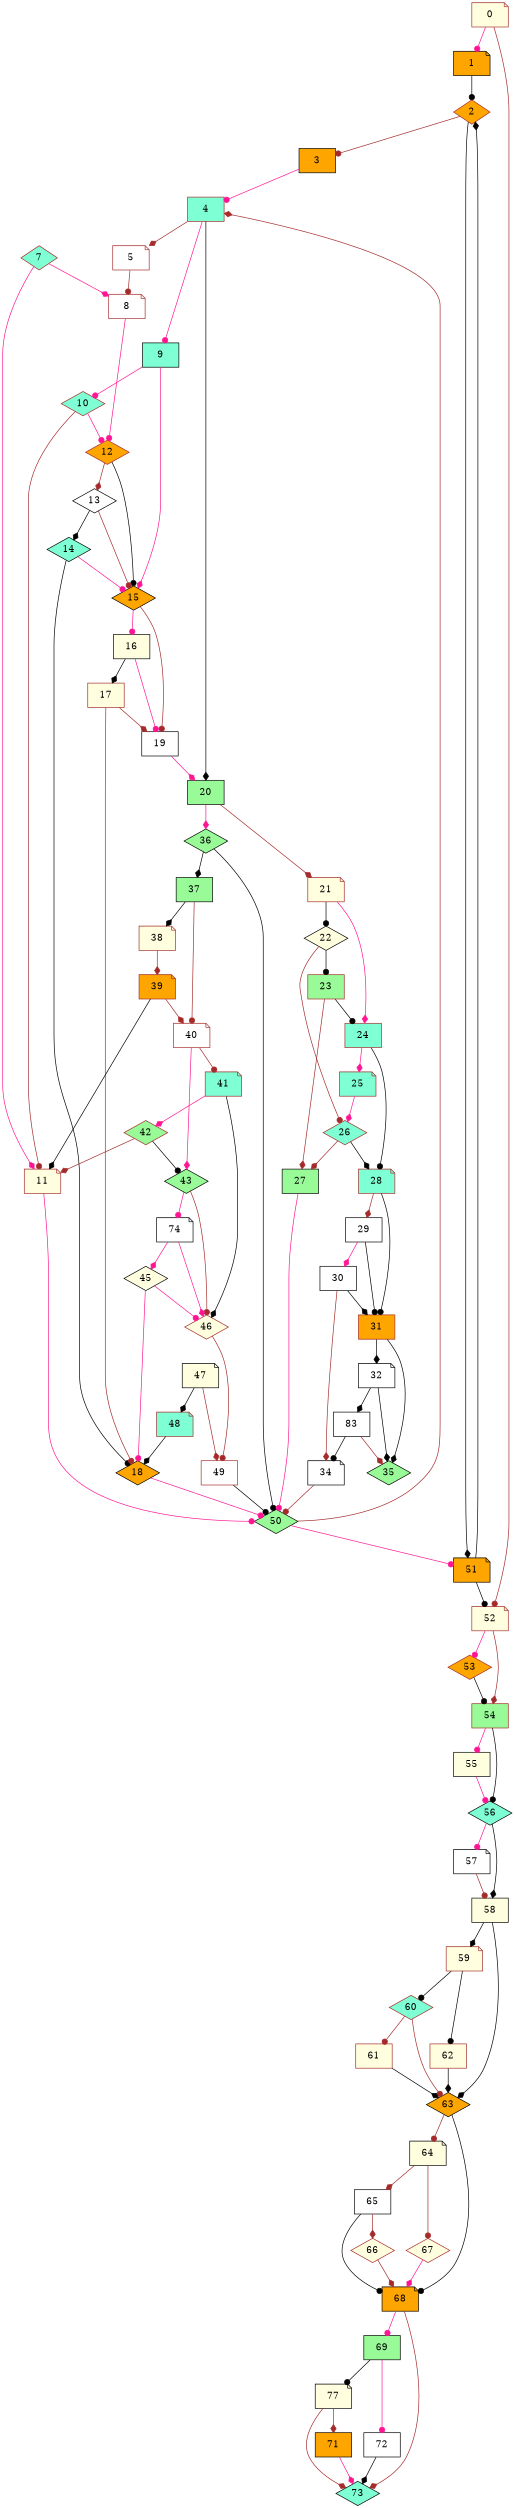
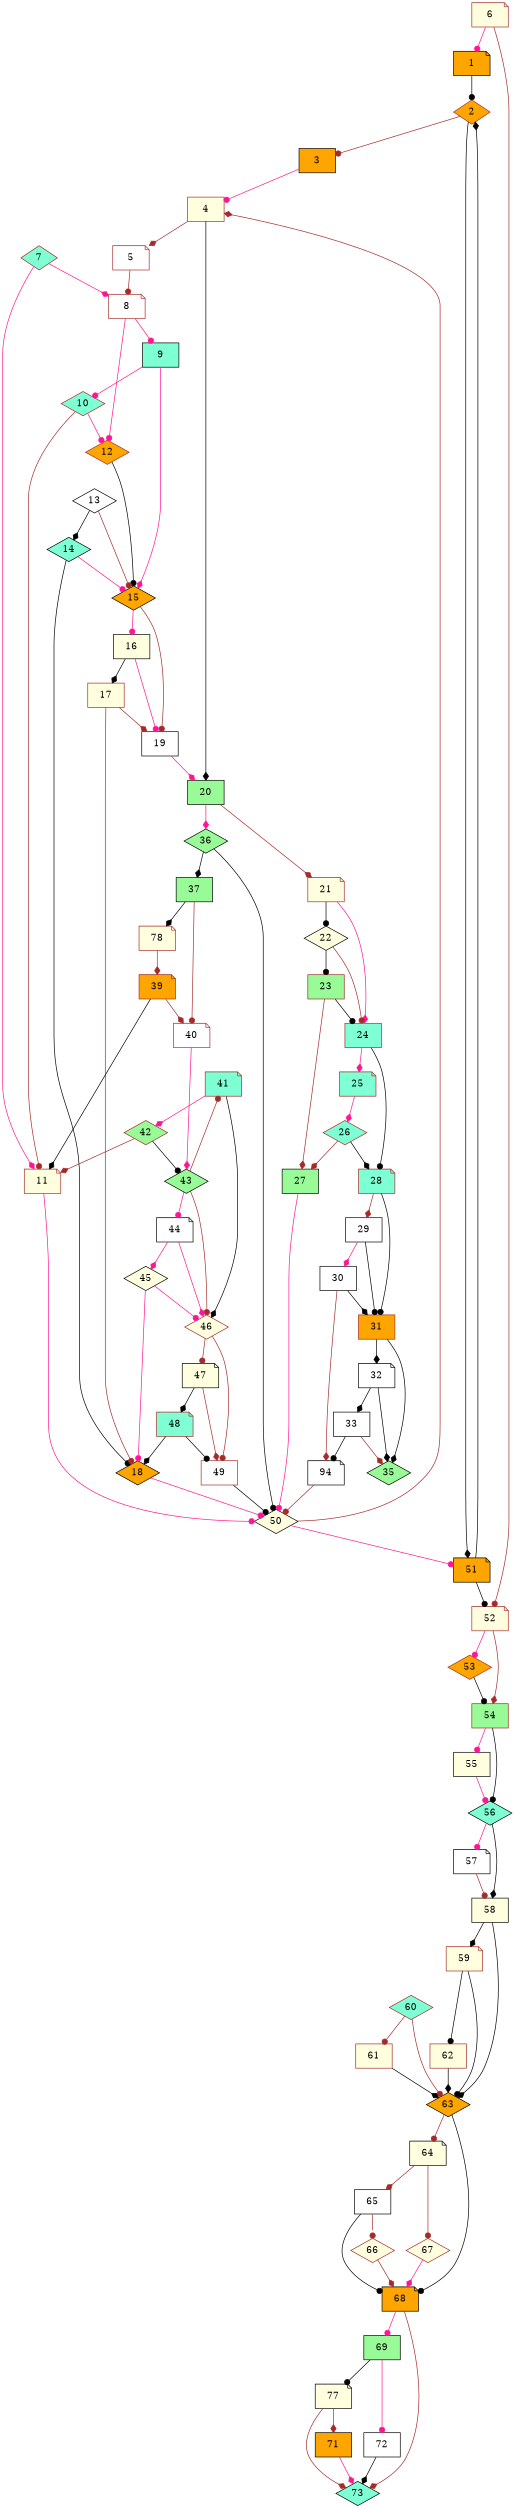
node "0": label "0" -> "6"
node "4": fillcolor aquamarine -> lightyellow
edge "4" -> "9": now "8" -> "9"
edge "12" -> "13": removed
node "38": label "38" -> "78"
edge "22" -> "26": now "22" -> "24"
edge "40" -> "41": now "43" -> "41"
node "74": label "74" -> "44"
edge "46" -> "47": added
node "83": label "83" -> "33"
edge "48" -> "49": added
node "34": label "34" -> "94"
node "50": fillcolor palegreen -> lightyellow
edge "59" -> "60": now "59" -> "63"
edge "65" -> "66": arrowhead diamond -> dot
